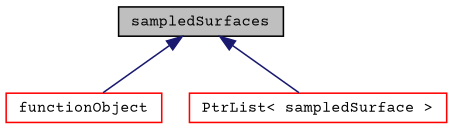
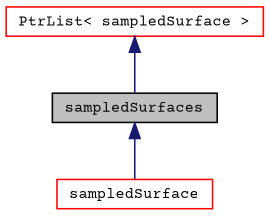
edge "PtrList< sampledSurface >" -> "sampledSurfaces": reversed
node "functionObject": label "functionObject" -> "sampledSurface"
